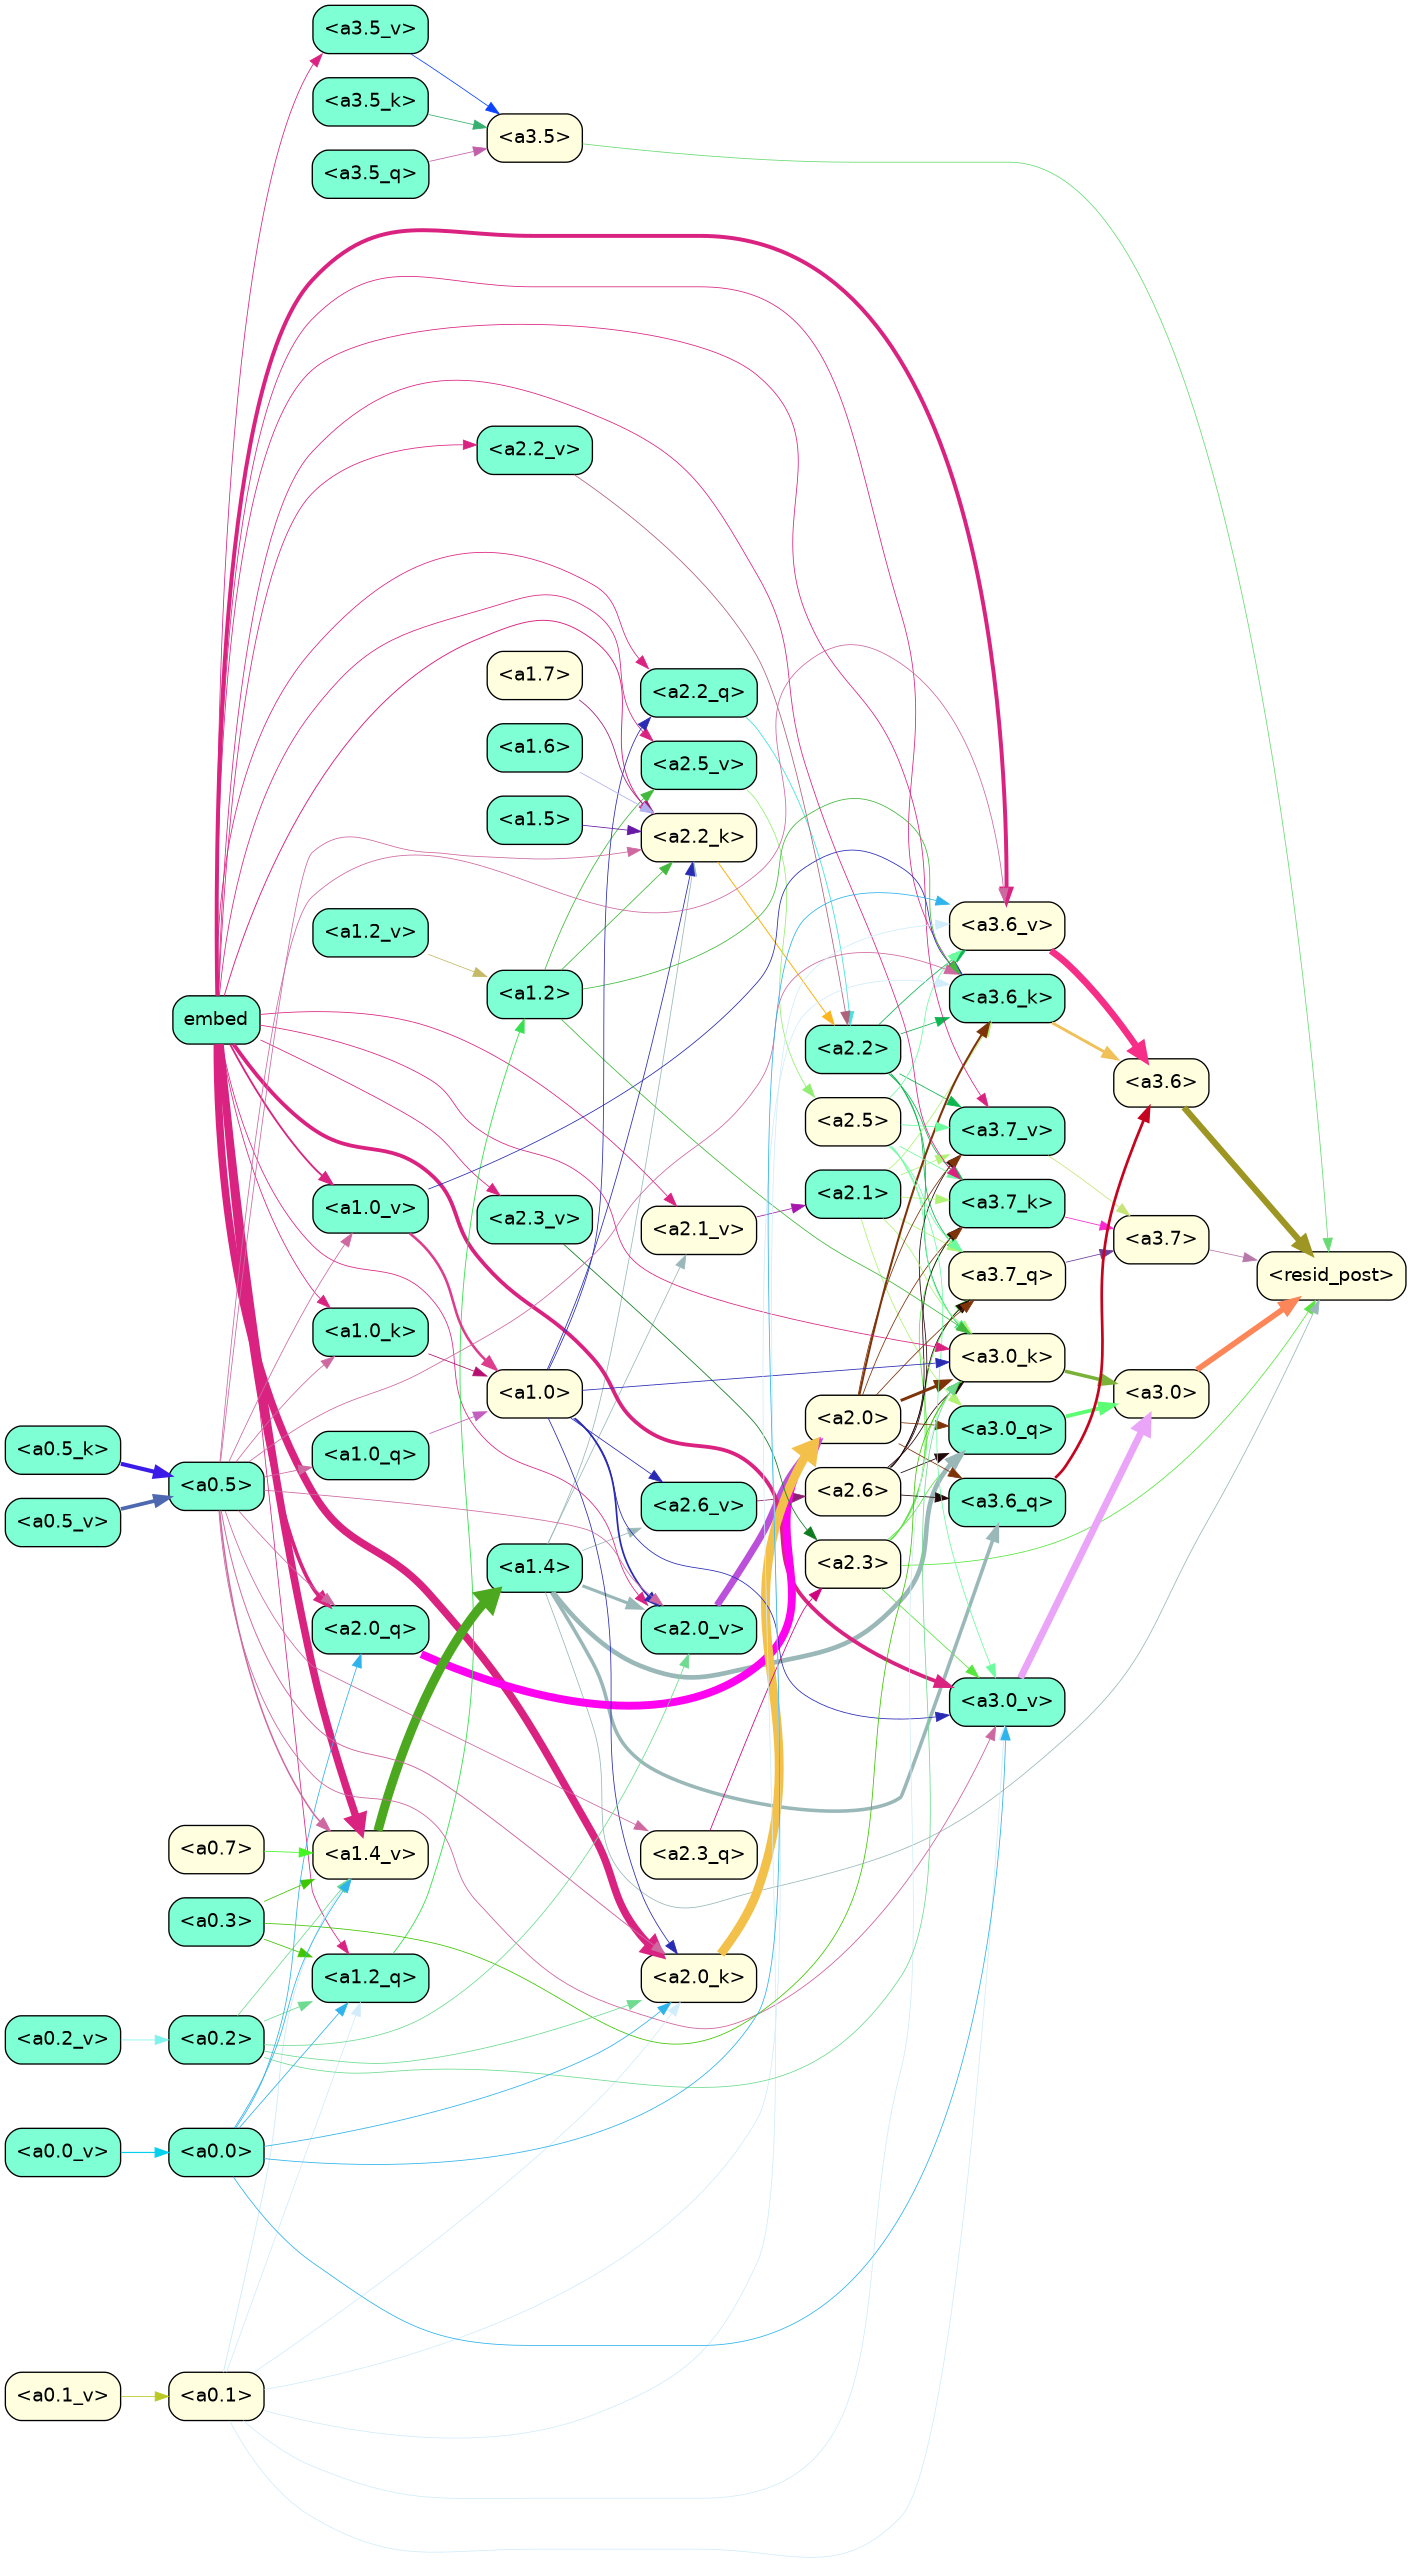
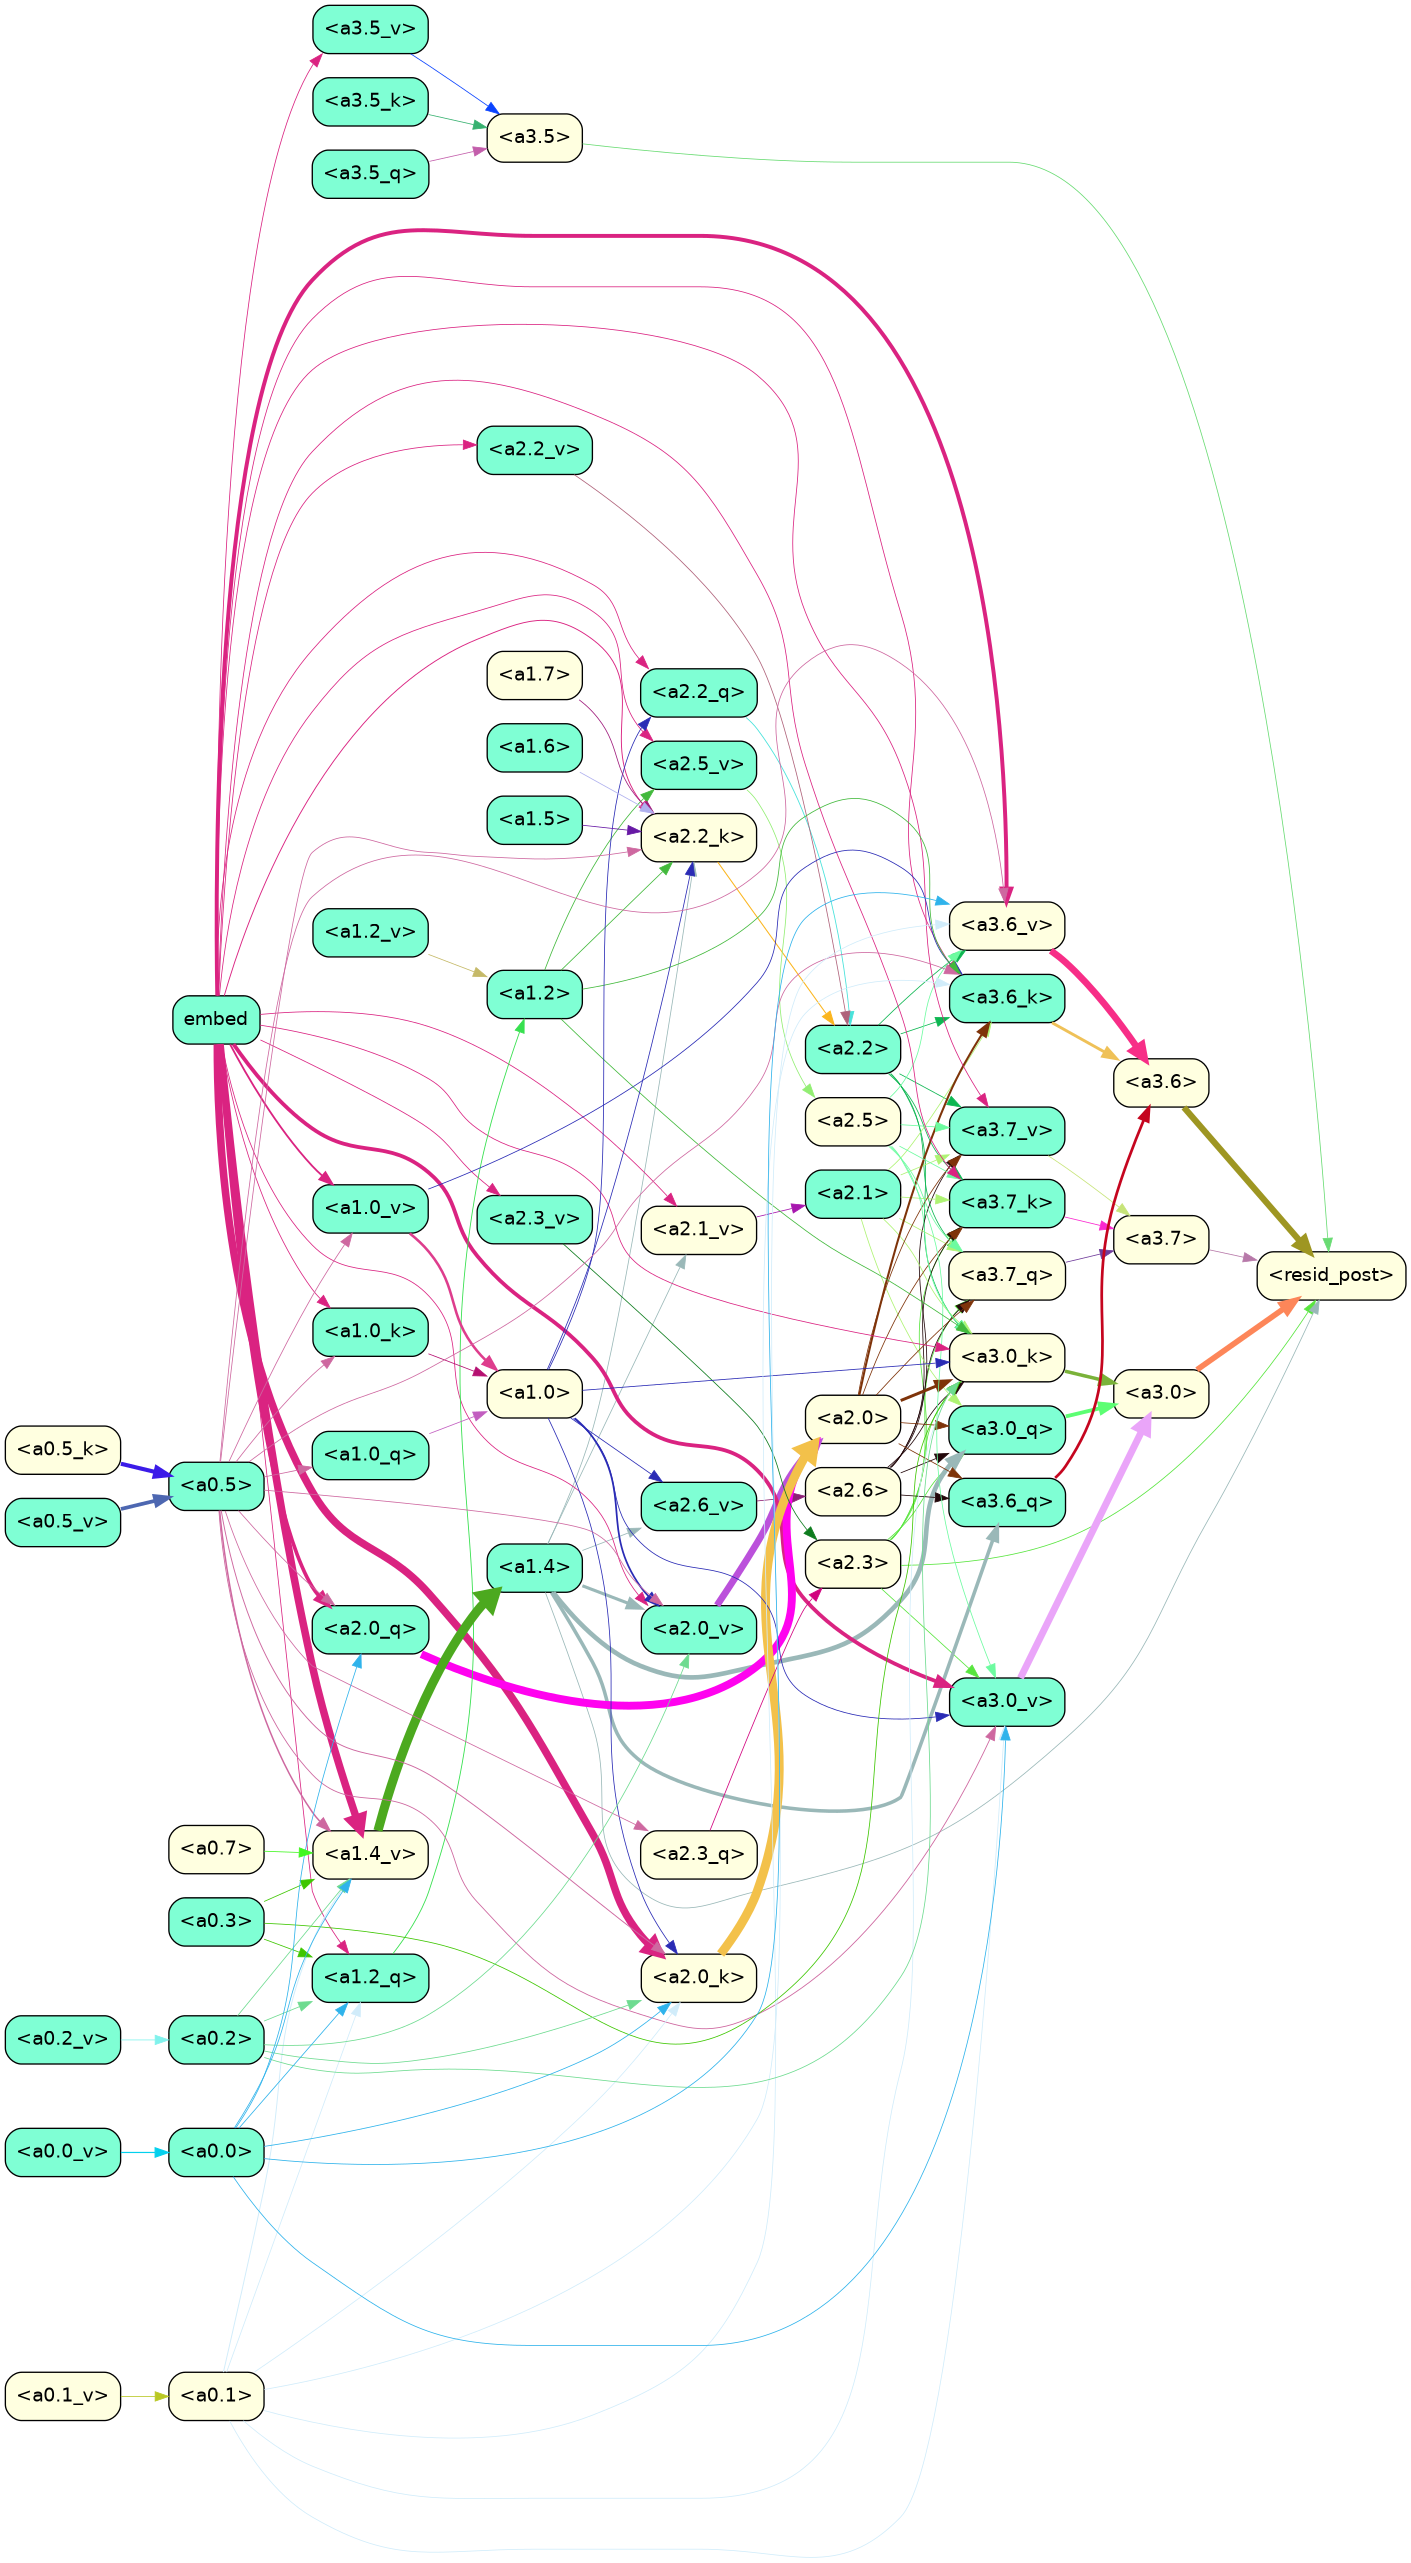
node "<a0.5_k>": fillcolor aquamarine -> lightyellow
